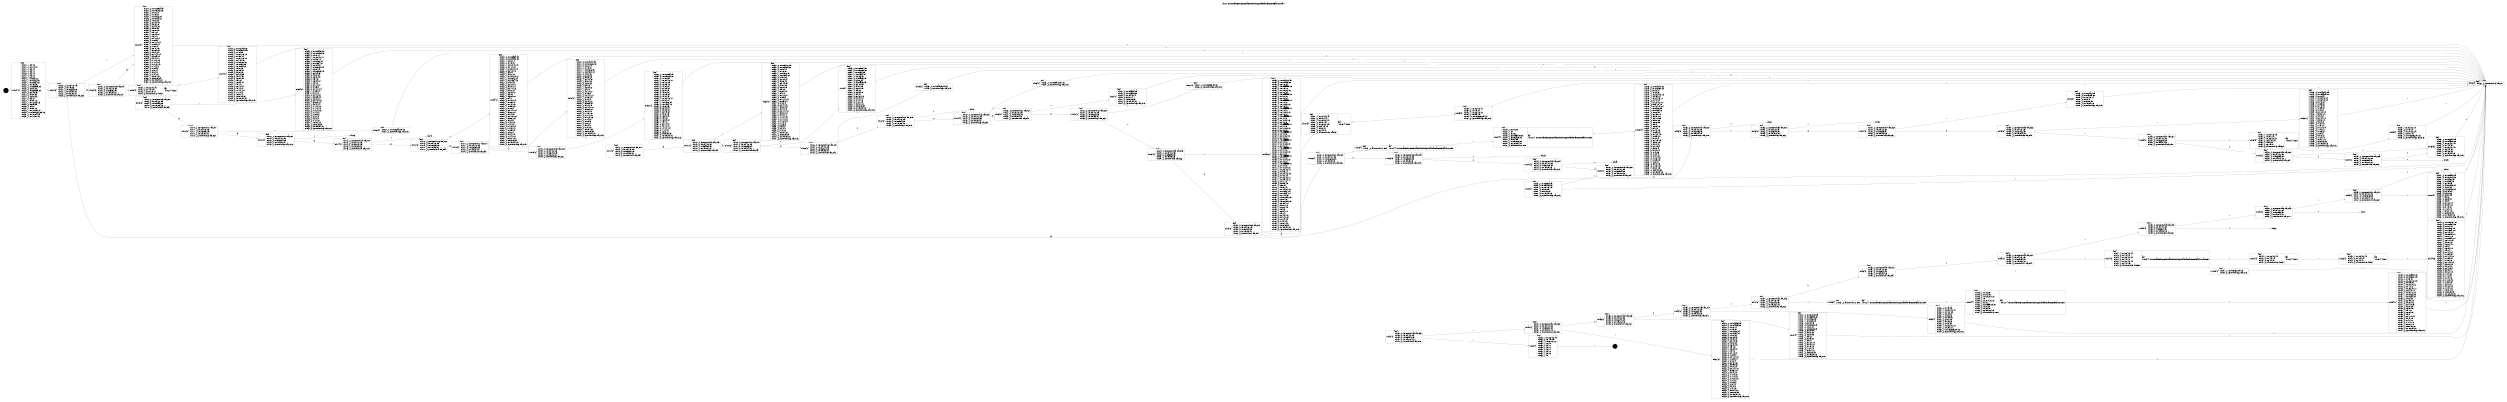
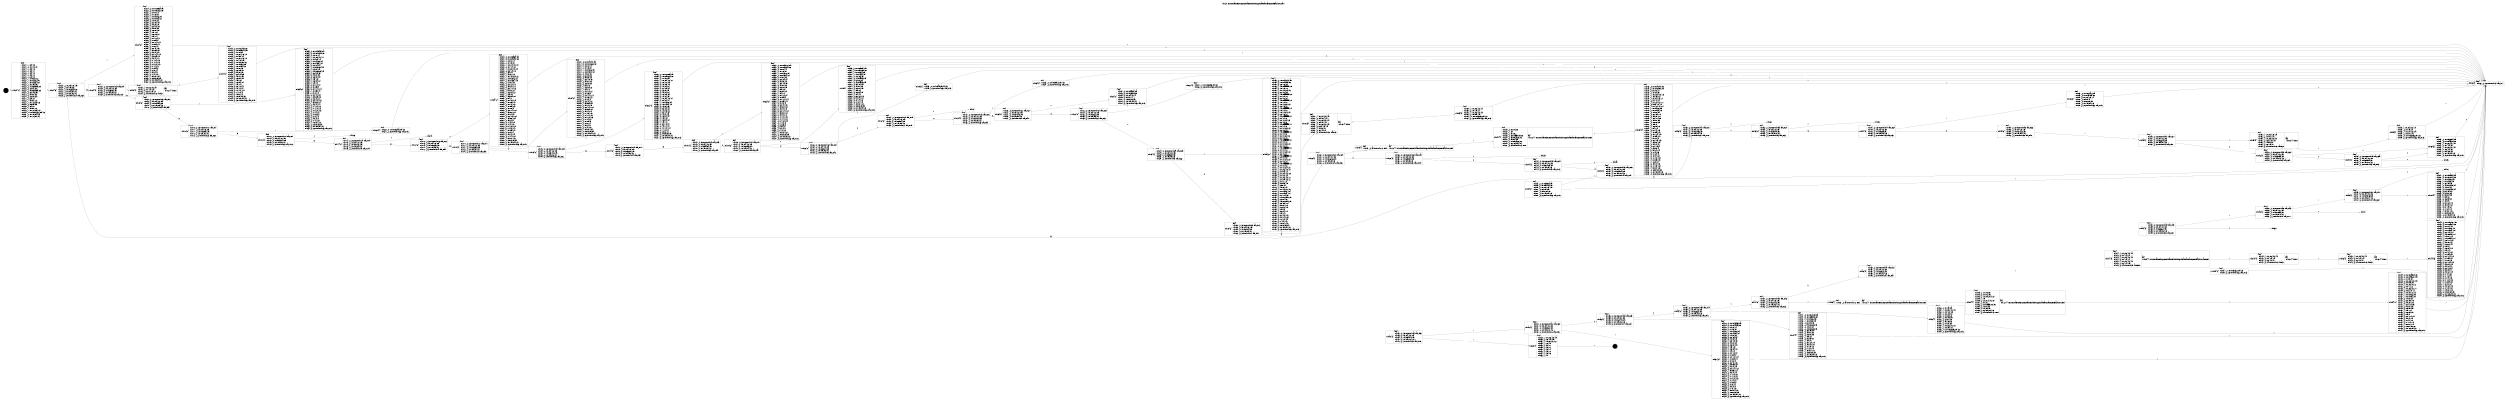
edge "0x4016d4 [28]" -> "0x40227d [137]": now "0x4016d4 [28]" -> "0x4016f0 [28]"
node "0x401b3e [106]": removed
edge "0x401798 [28]" -> "0x4017b4 [28]": added, label "26"
node "0x401aa8 [28]": removed
